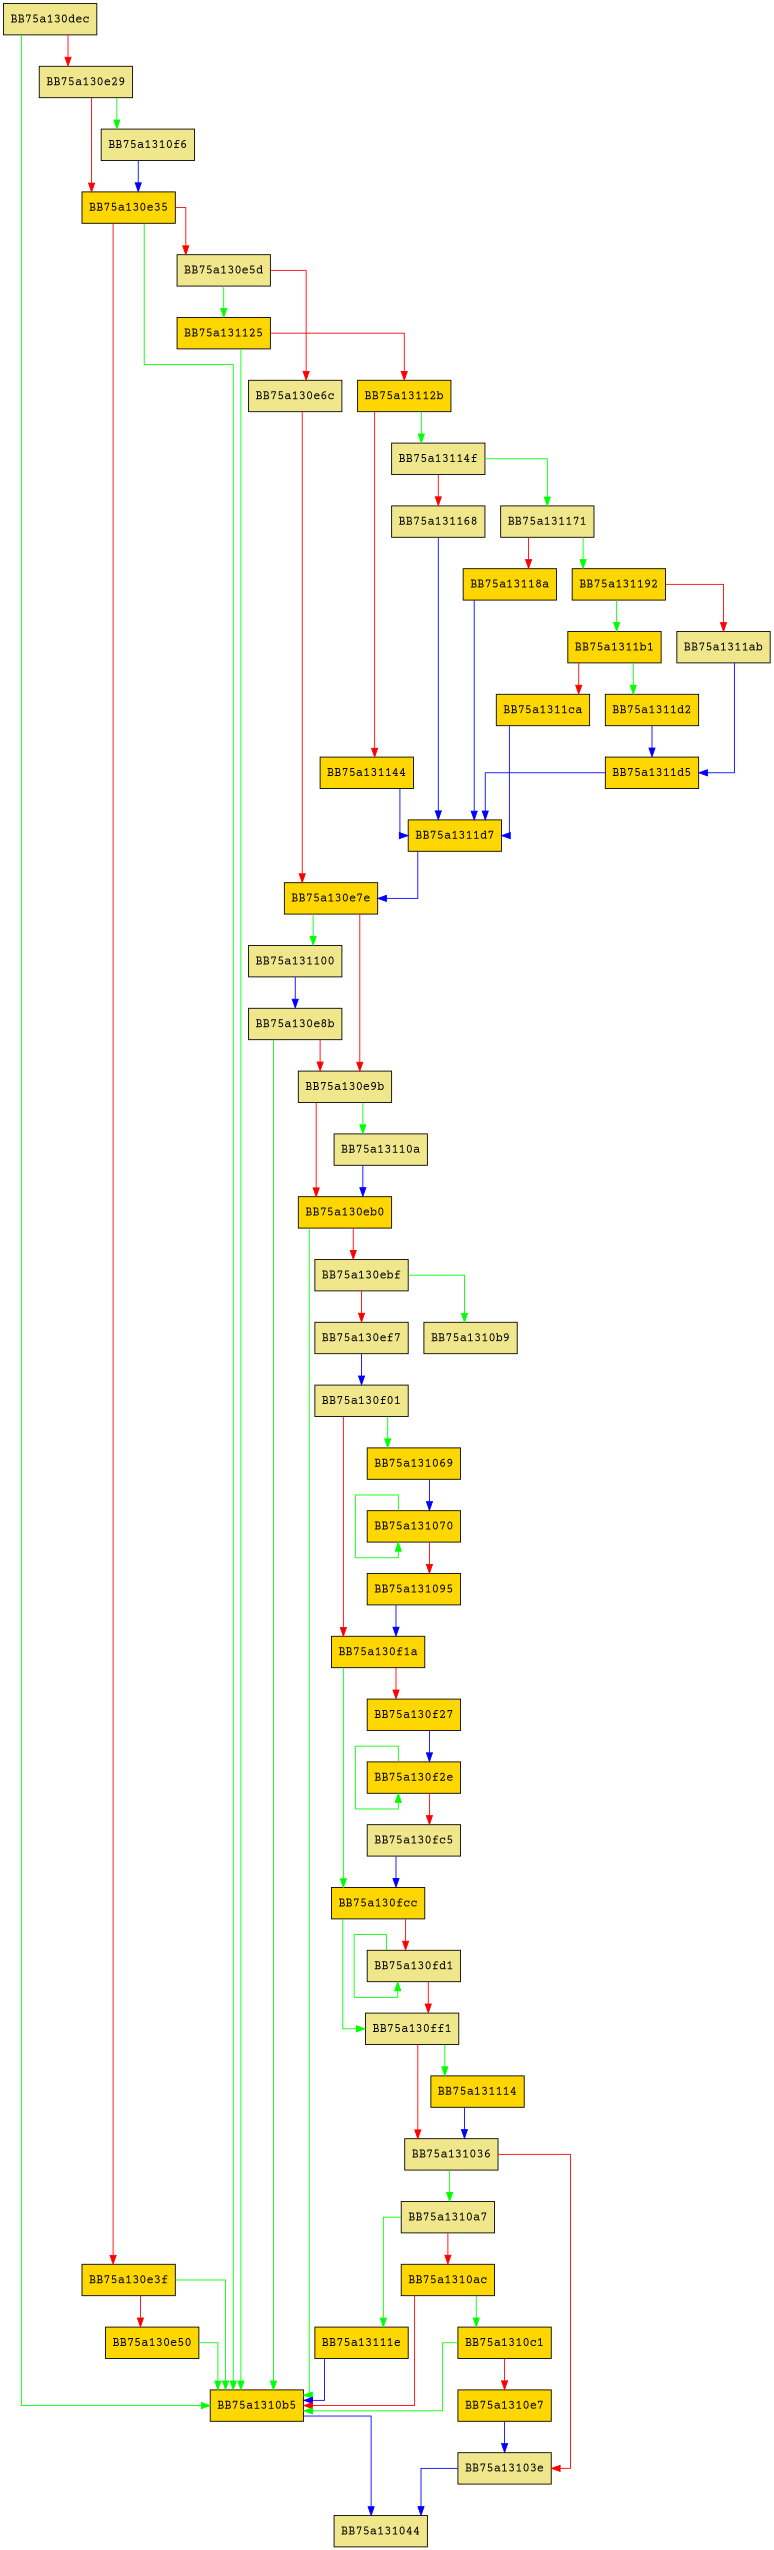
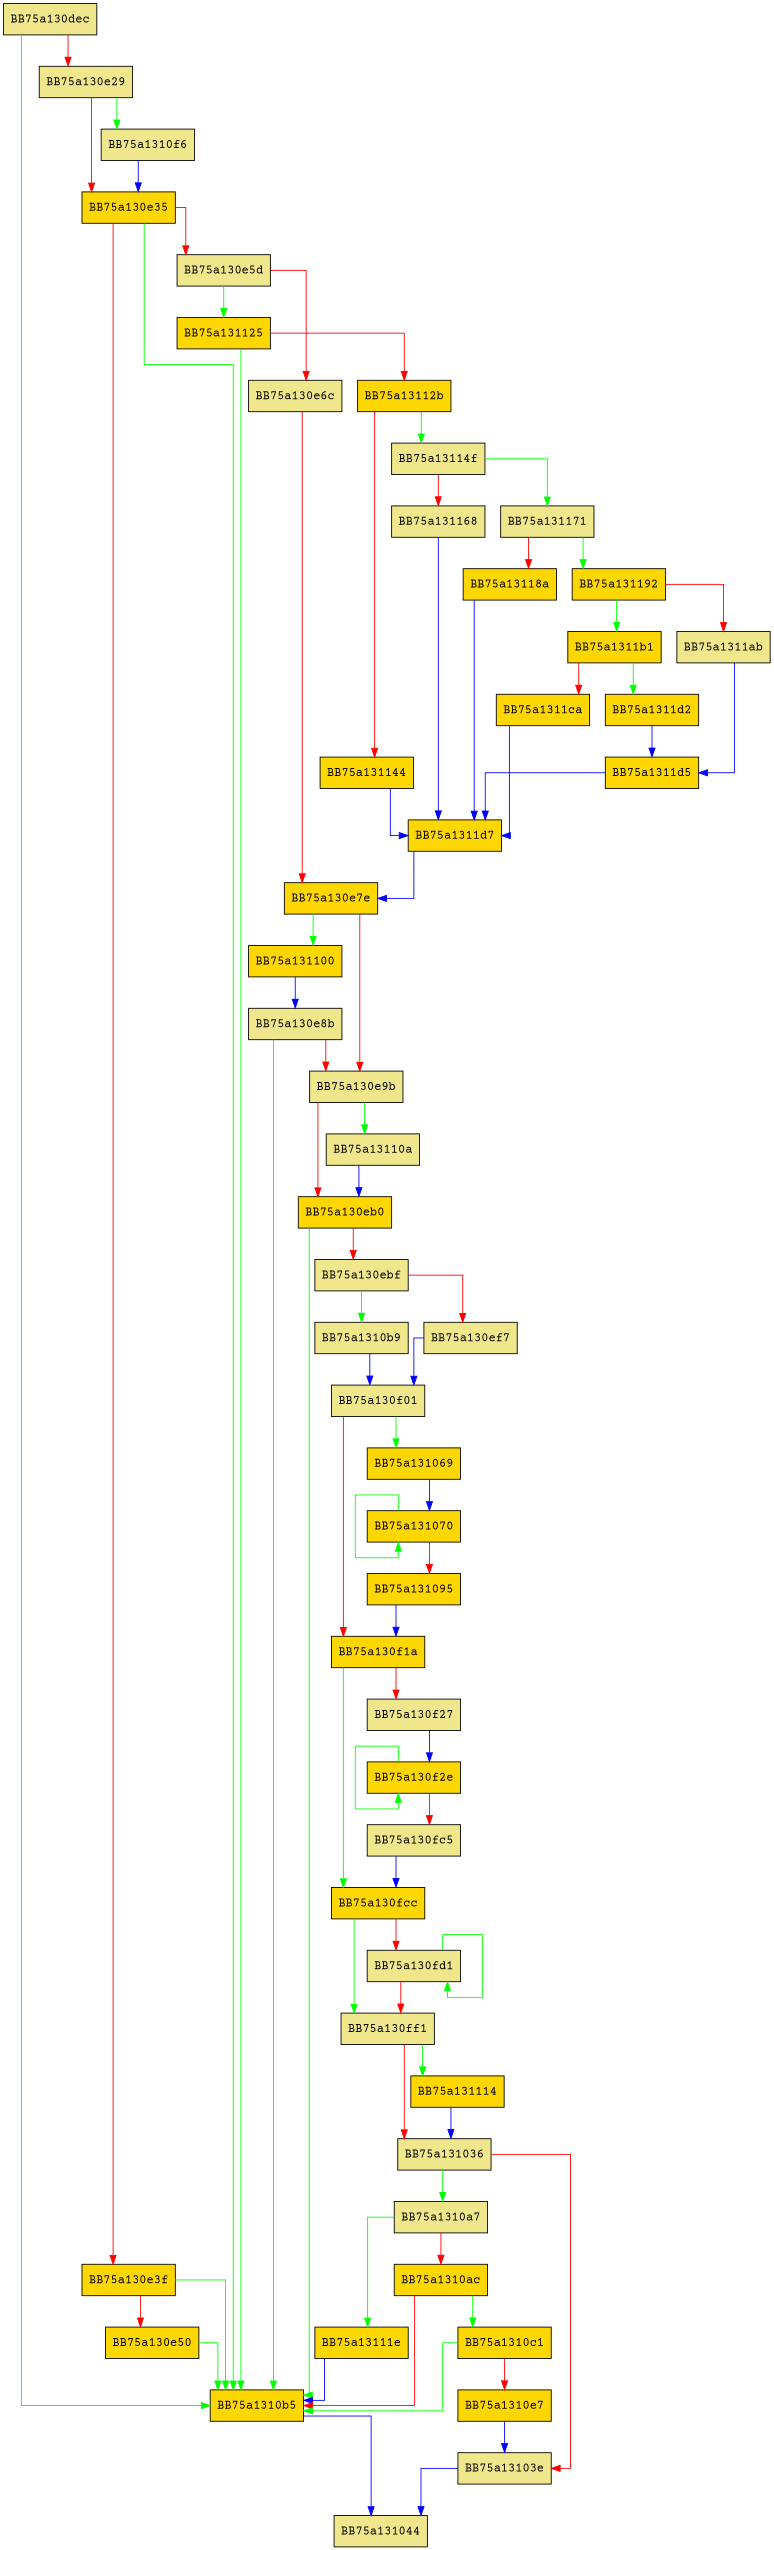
node "BB75a131100": fillcolor khaki -> gold
edge "BB75a1310b9" -> "BB75a130f01": added
node "BB75a130f27": fillcolor gold -> khaki
